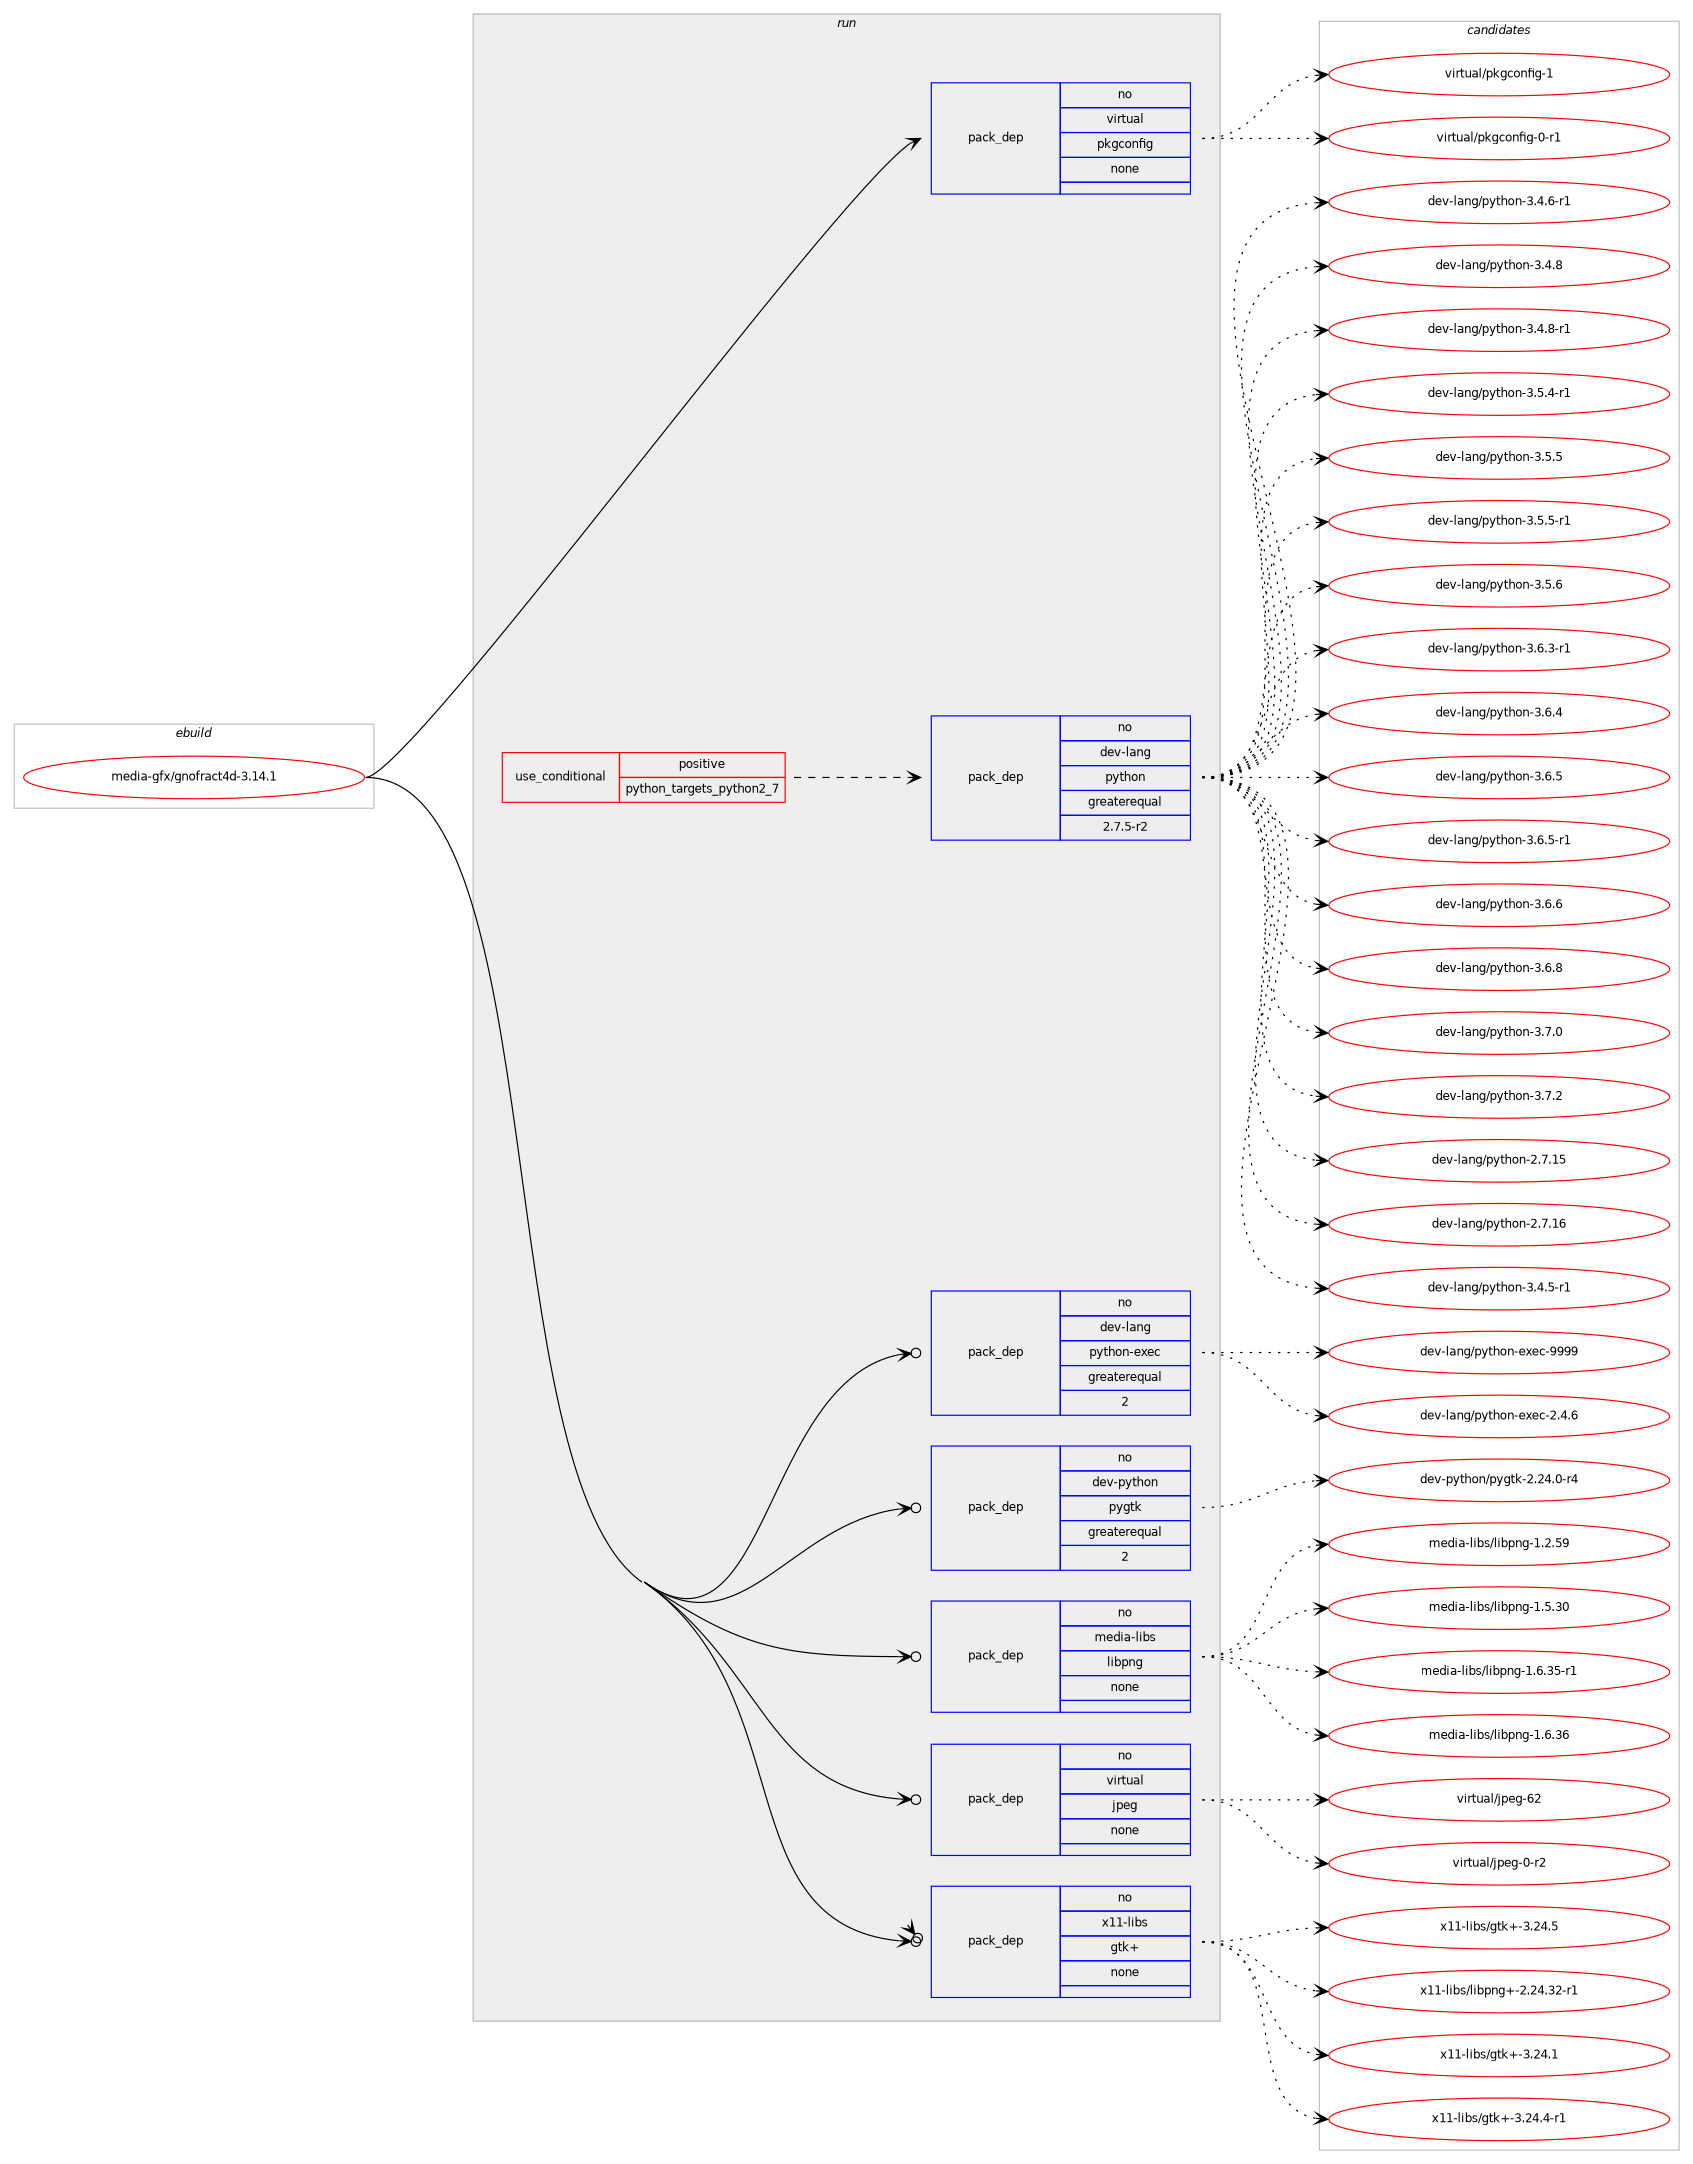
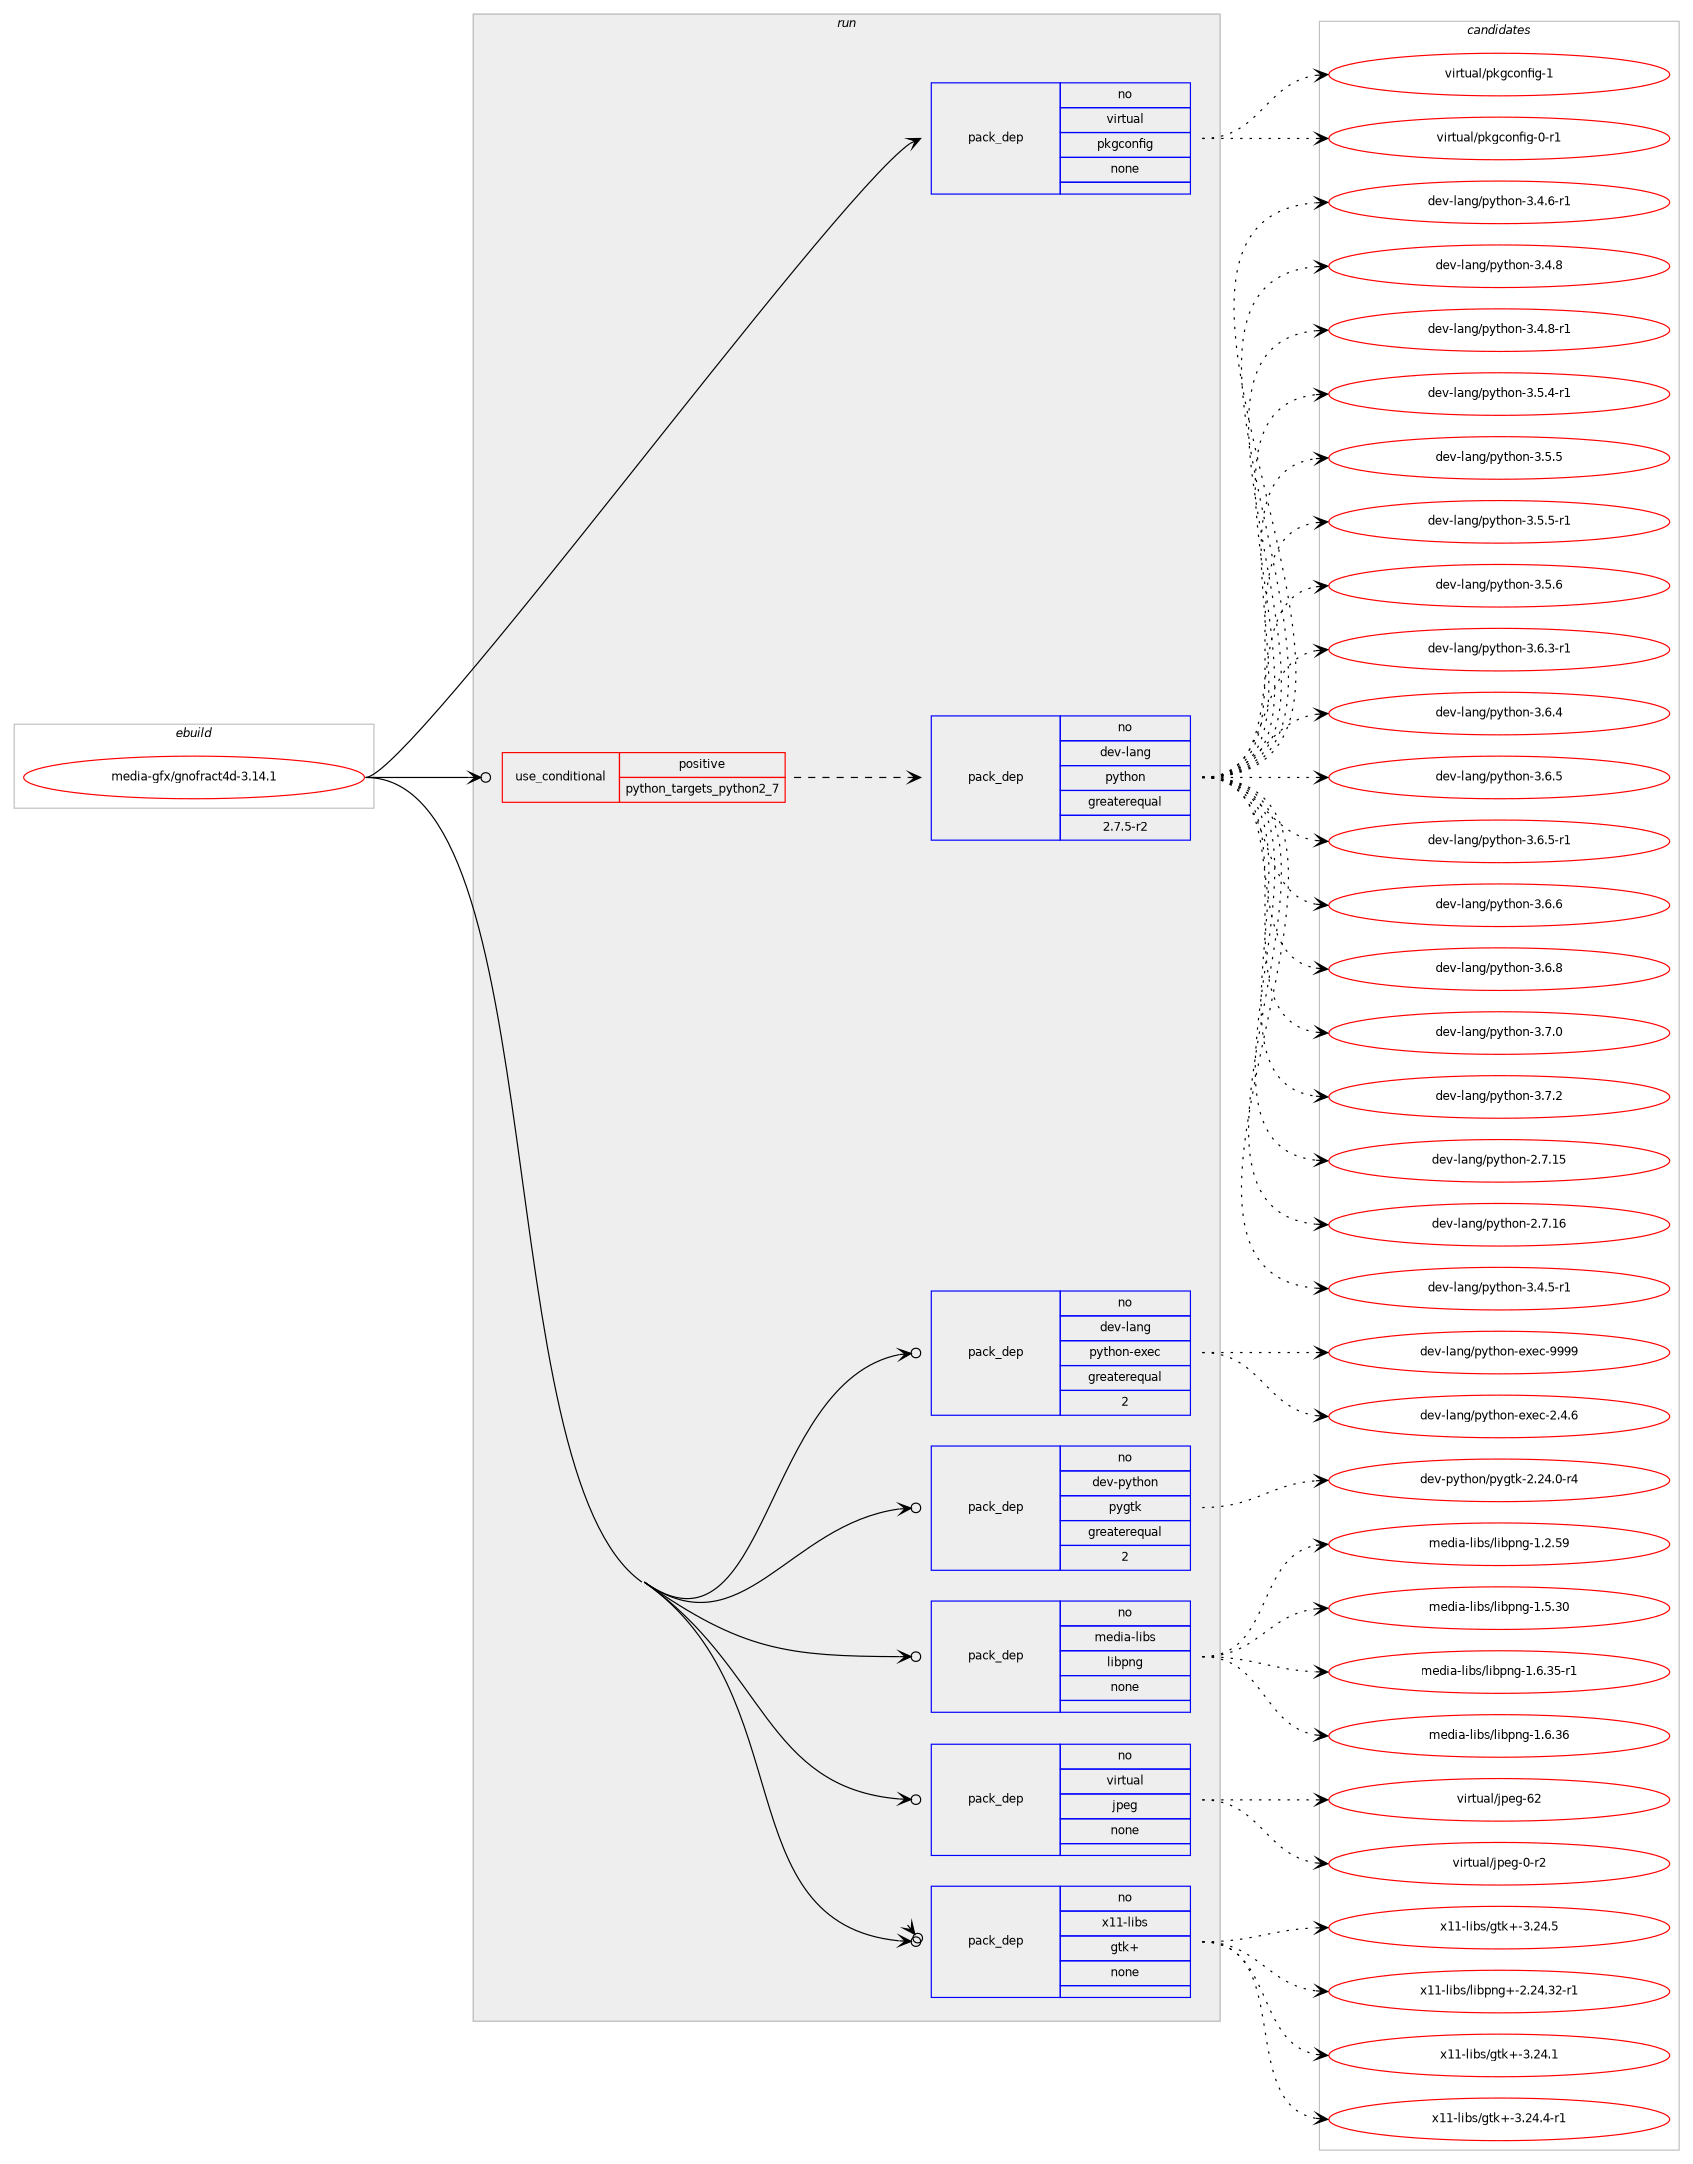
edge "media-gfx/gnofract4d-3.14.1" -> "use_conditional": added
